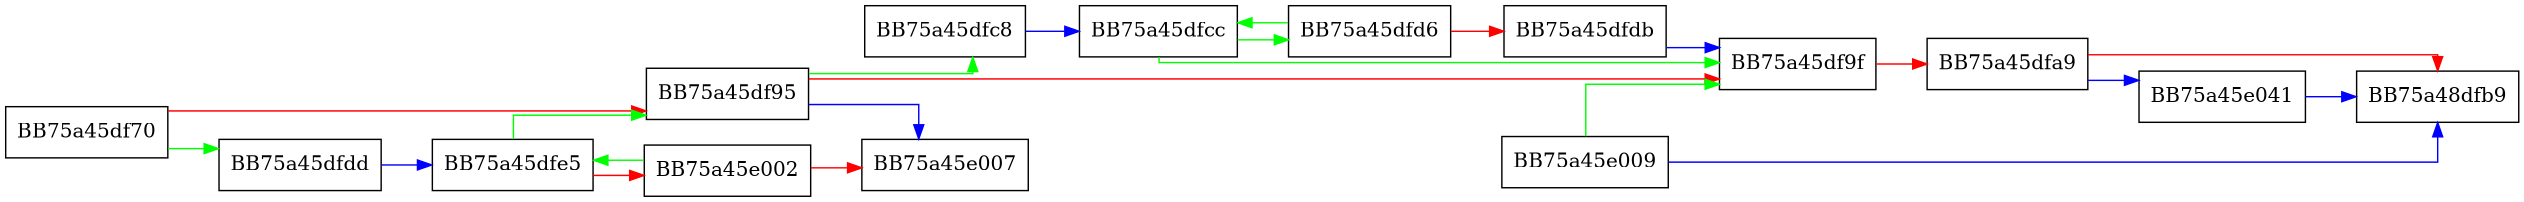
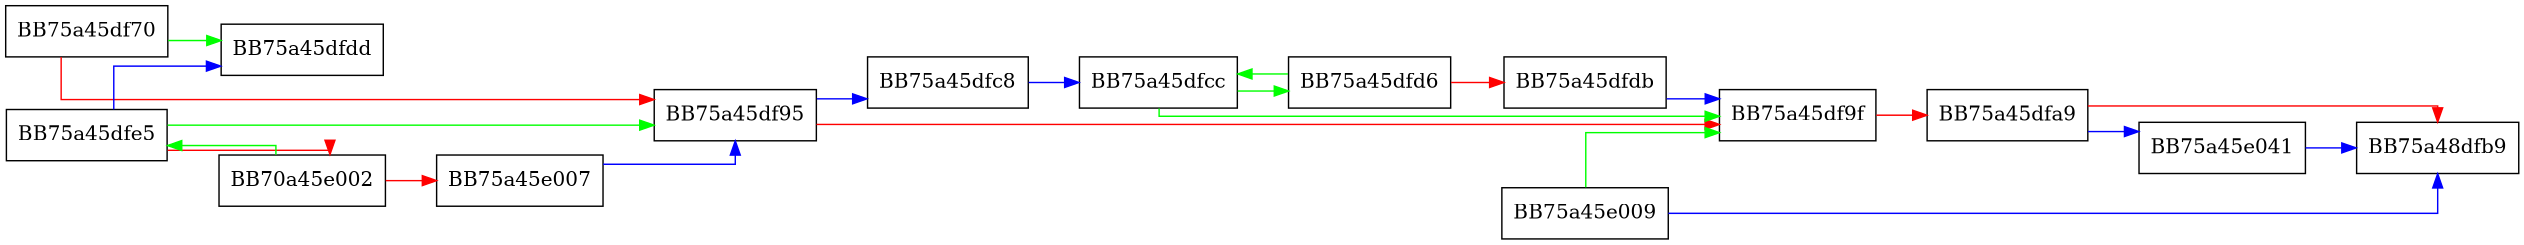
edge "BB75a45df95" -> "BB75a45dfc8": color green -> blue
edge "BB75a45df95" -> "BB75a45e007": reversed
edge "BB75a45dfdd" -> "BB75a45dfe5": reversed
node "BB75a45e002": label "BB75a45e002" -> "BB70a45e002"
